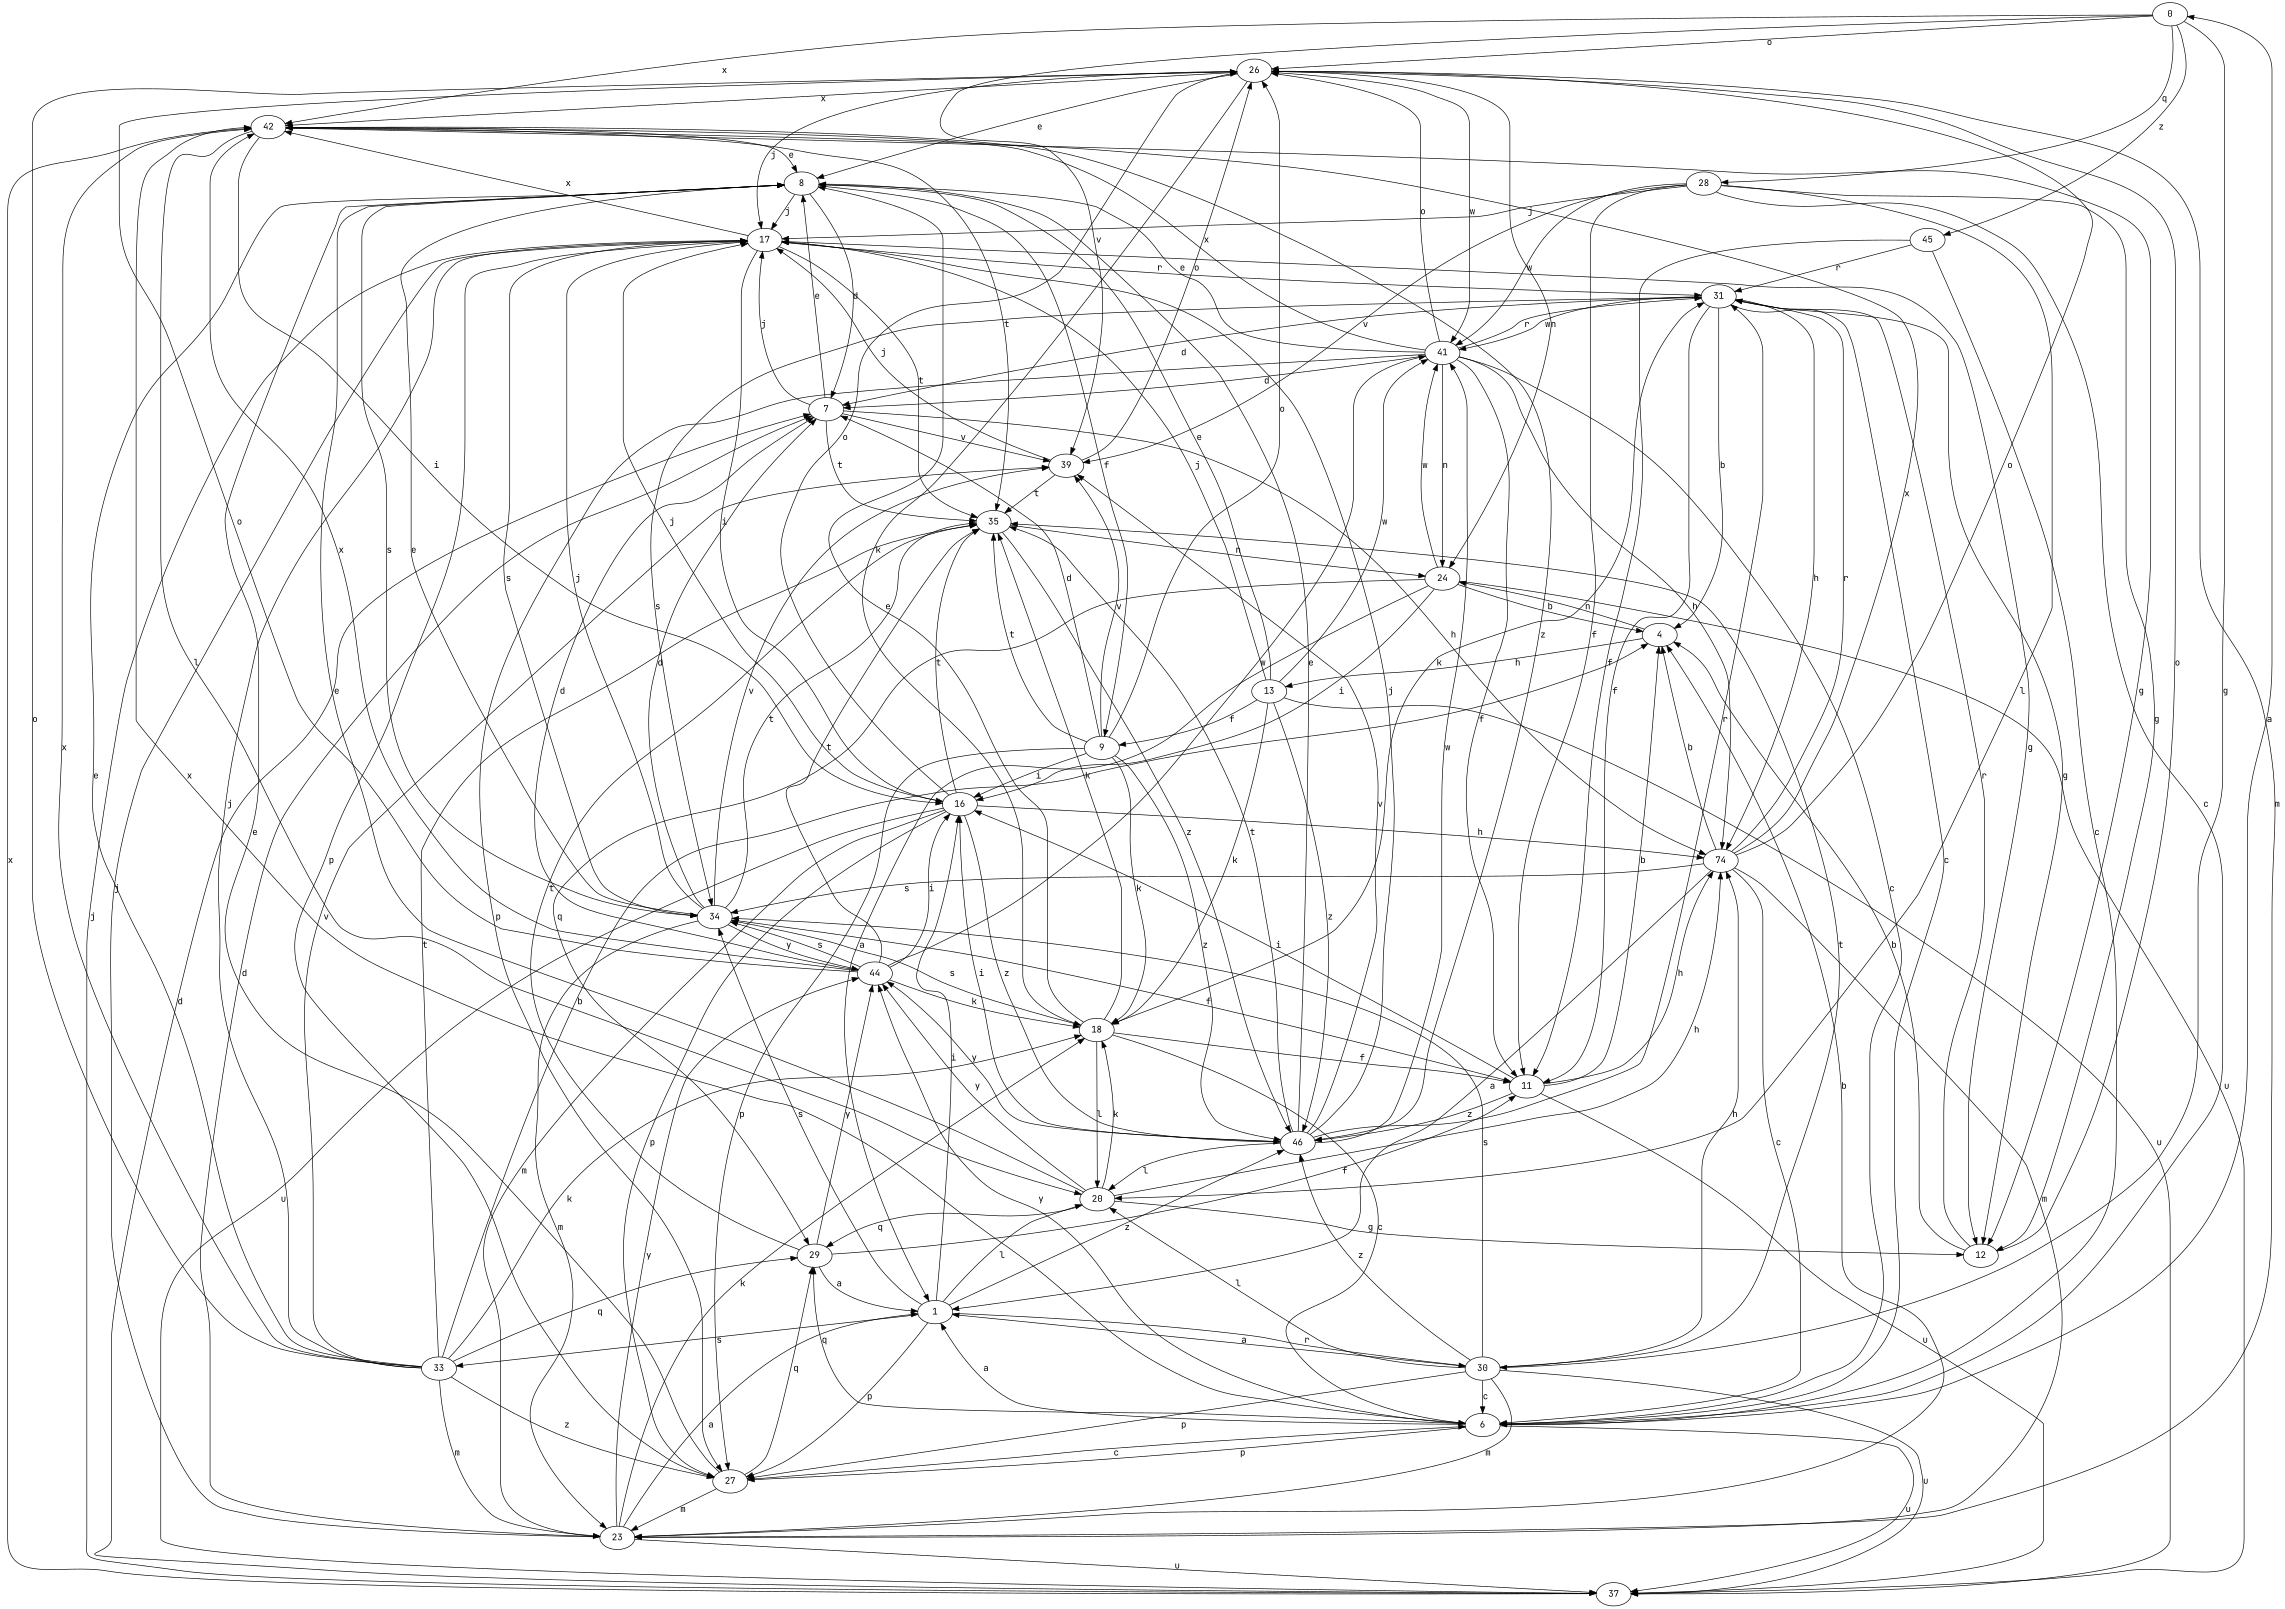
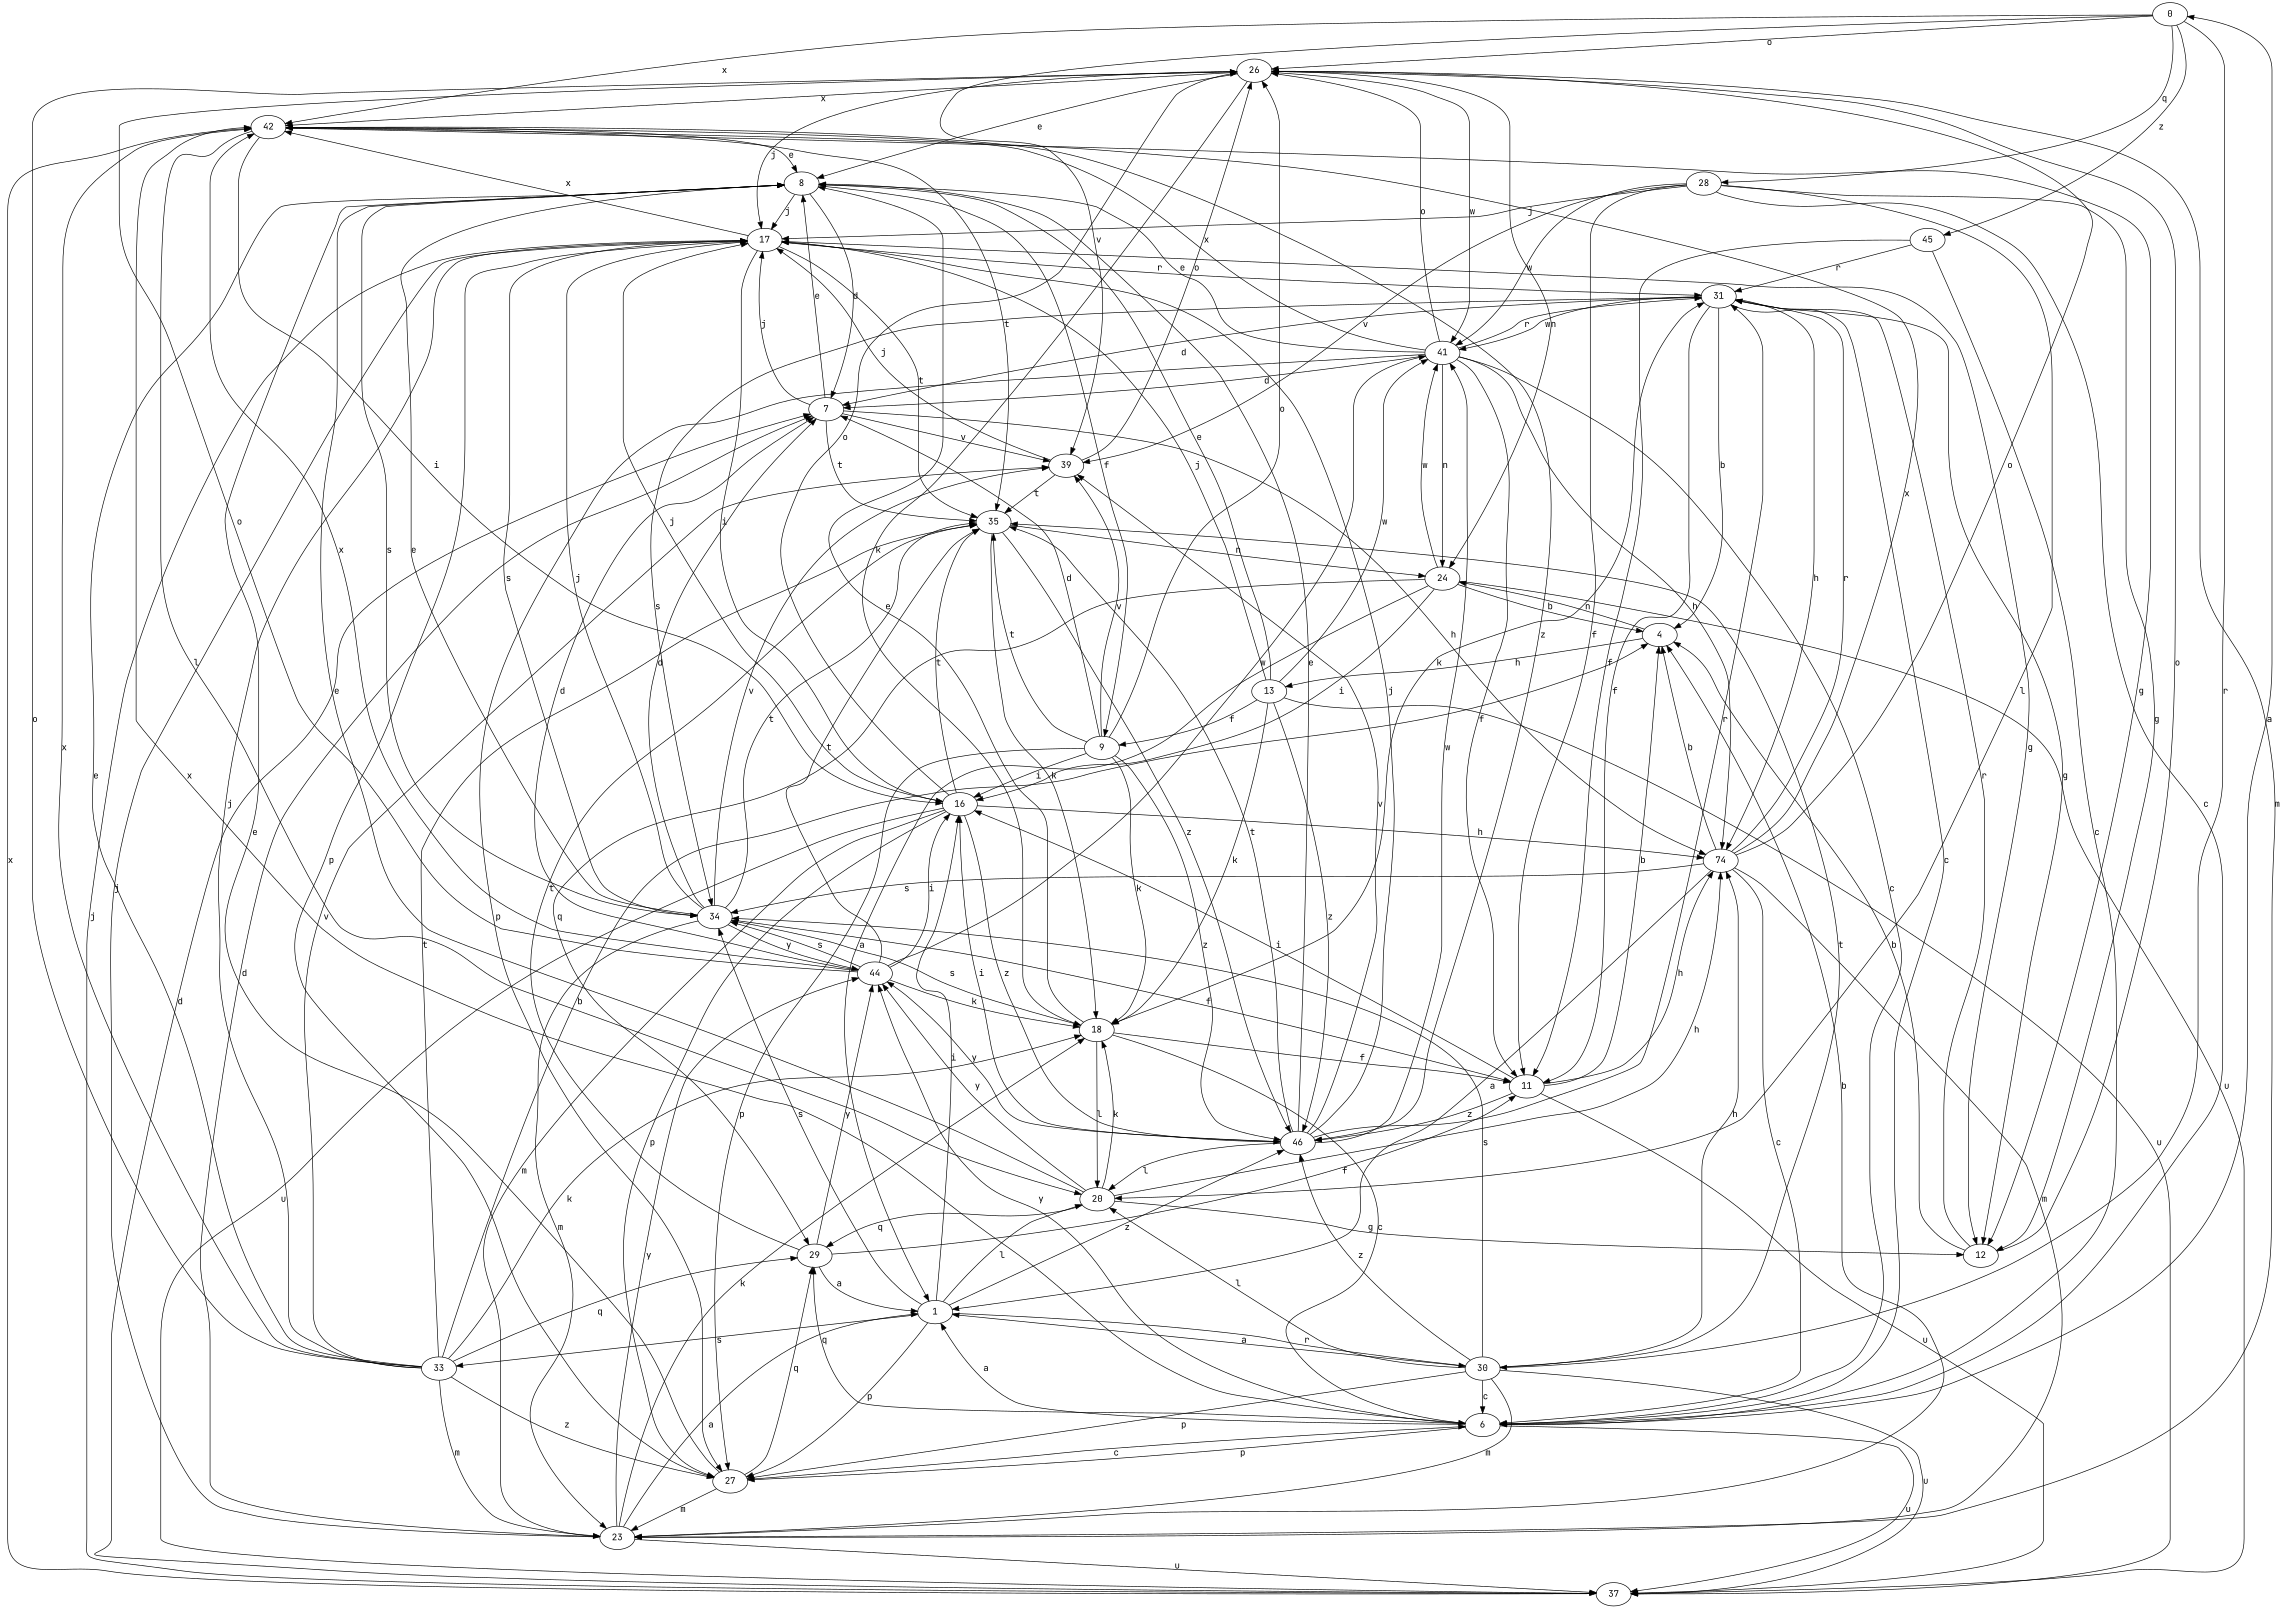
edge "0" -> "30": label "g" -> "r"
edge "18" -> "35": reversed
